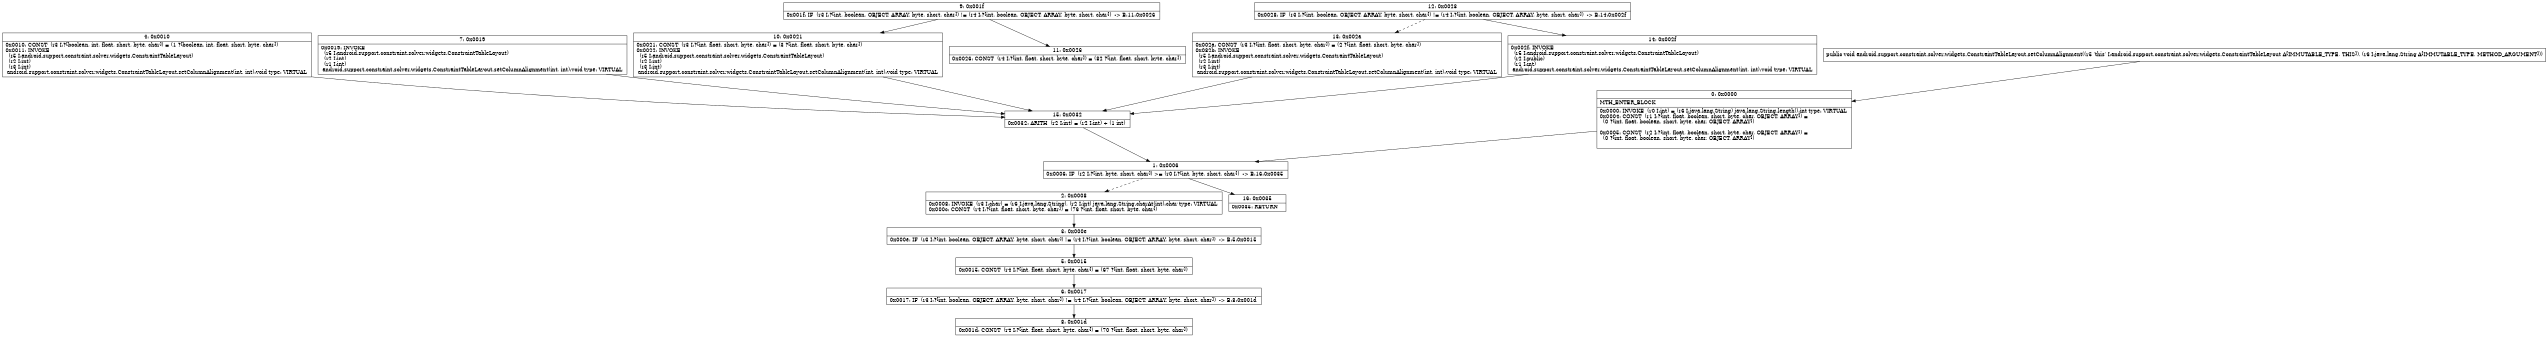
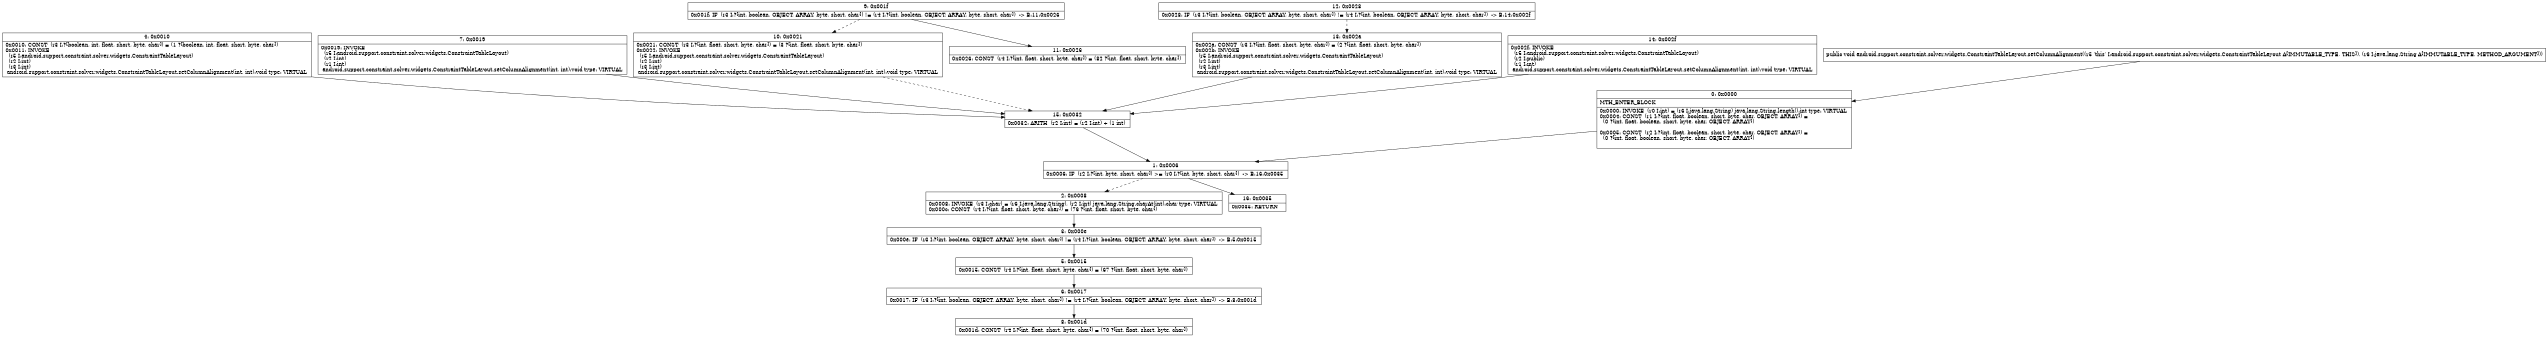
edge "9: 0x001f" -> "10: 0x0021": style solid -> dashed
edge "12: 0x0028" -> "14: 0x002f": removed
node "13: 0x002a": text "0x082b: INVOKE" -> "0x002b: INVOKE"
edge "10: 0x0021" -> "15: 0x0032": style solid -> dashed
